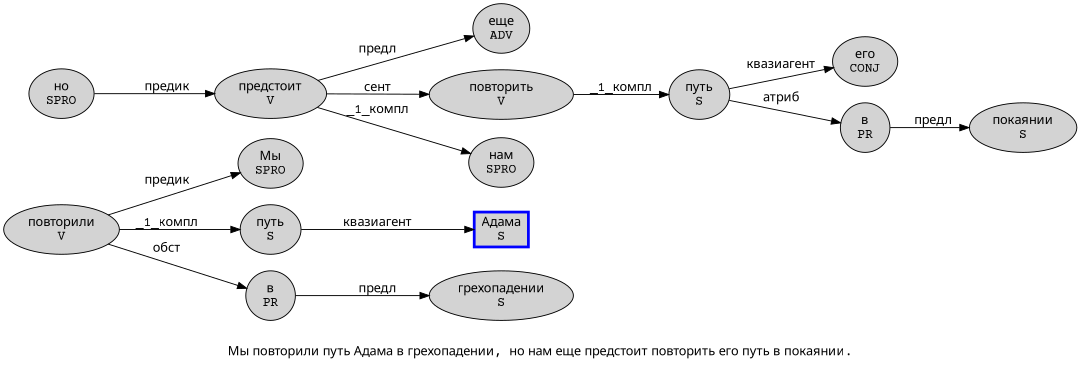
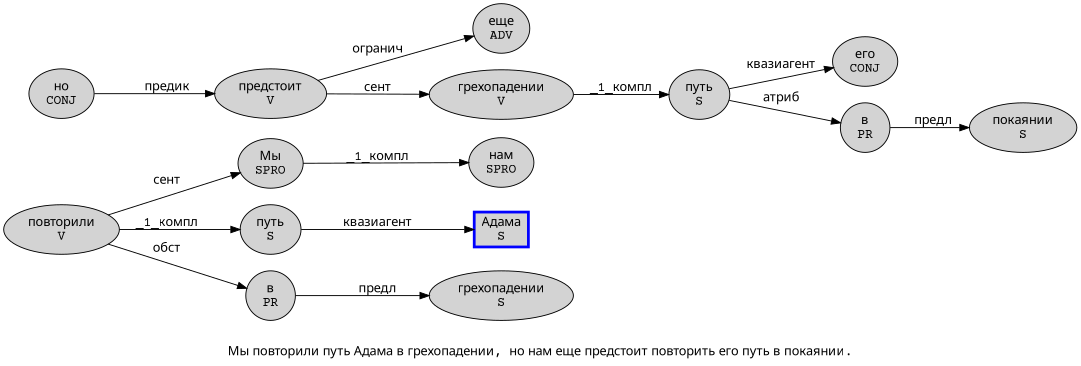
edge "предстоит V" -> "еще ADV": label "предл" -> "огранич"
node "но SPRO": label "но SPRO" -> "но CONJ"
node "повторить V": label "повторить V" -> "грехопадении V"
edge "предстоит V" -> "нам SPRO": now "Мы SPRO" -> "нам SPRO"
edge "повторили V" -> "Мы SPRO": label "предик" -> "сент"
